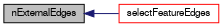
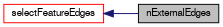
edge "selectFeatureEdges" -> "nExternalEdges": reversed
